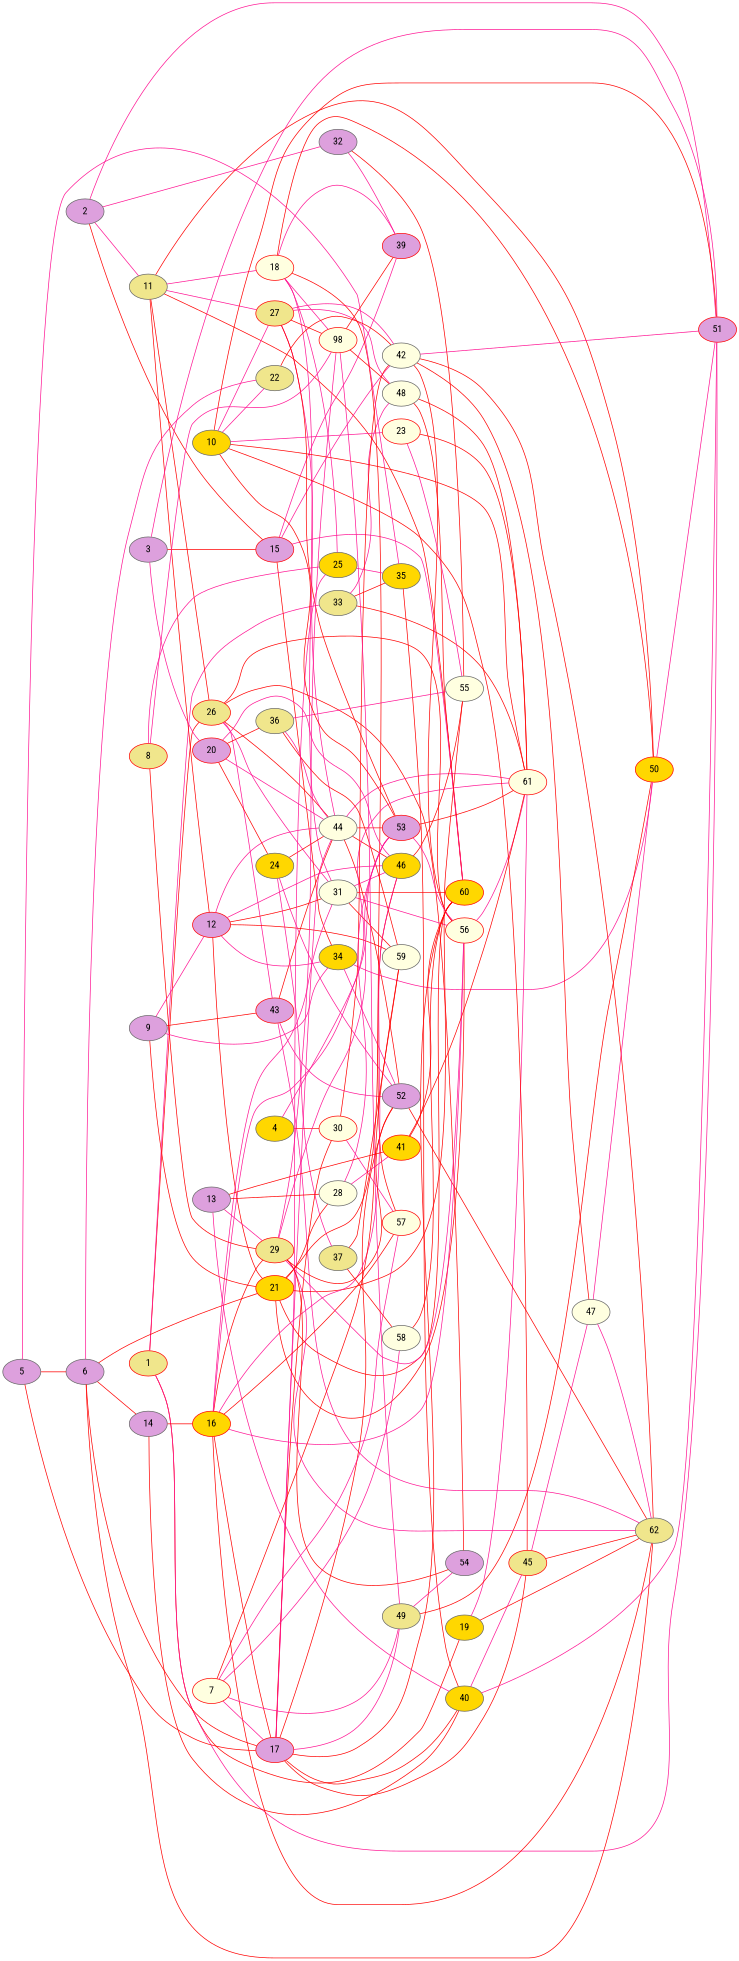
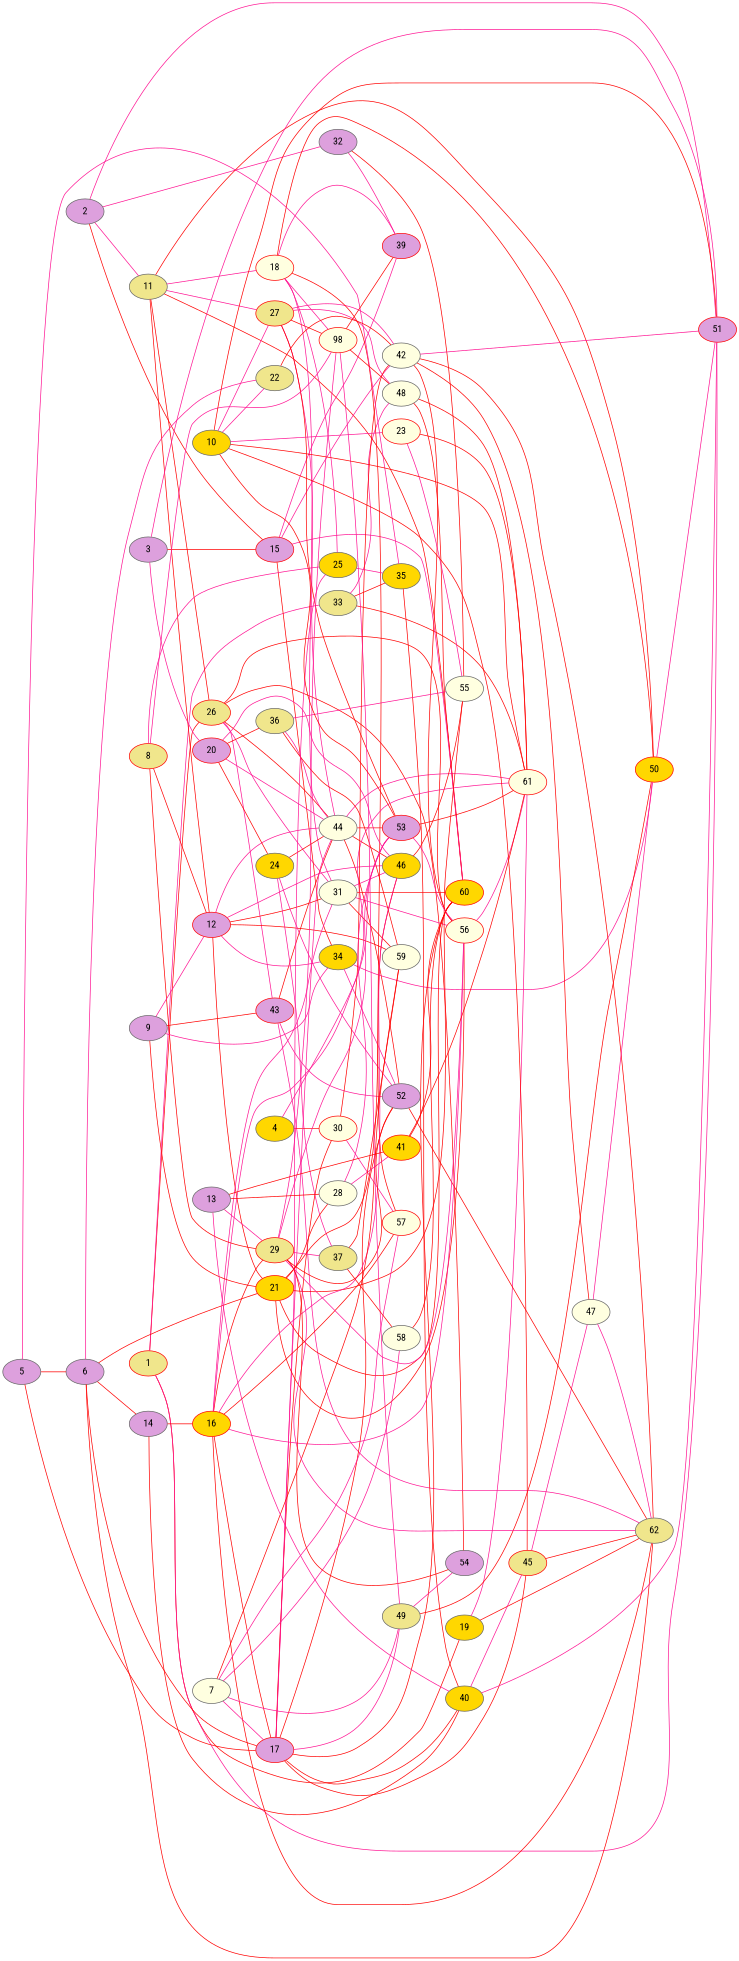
edge "8" -- "12": added
edge "29" -- "37": added
node "7": color red -> gray40
